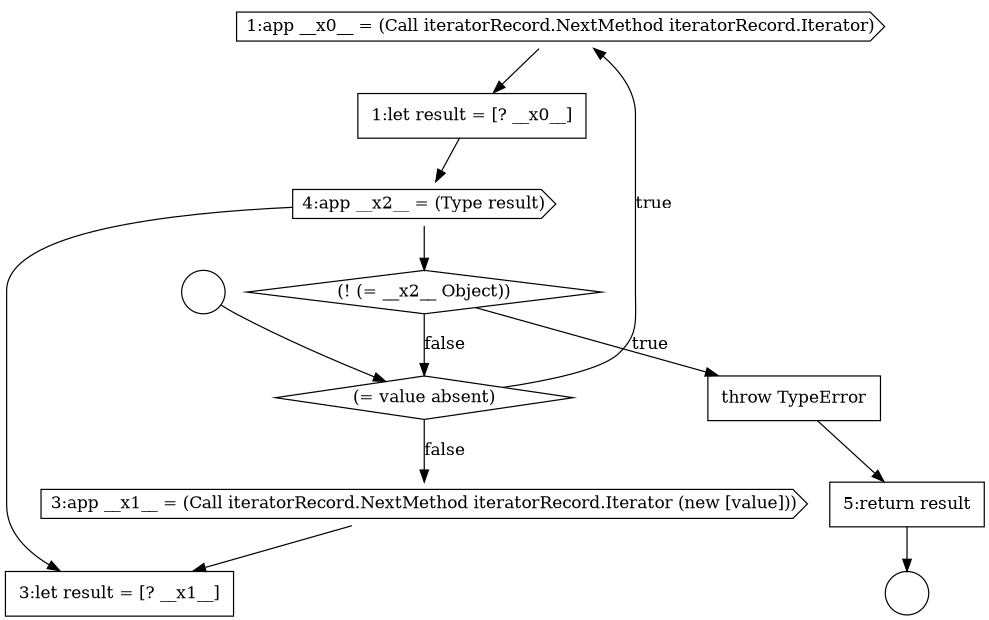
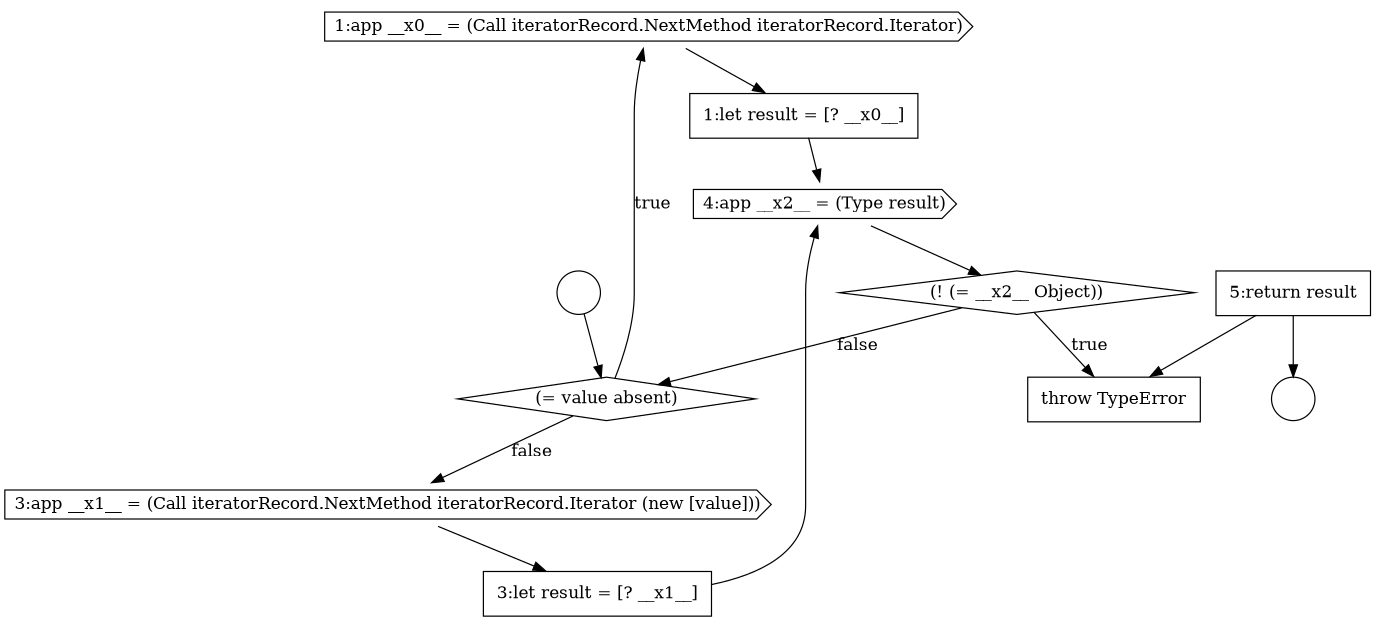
edge "4:app __x2__ = (Type result)" -> "3:let result = [? __x1__]": reversed
edge "throw TypeError" -> "5:return result": reversed
